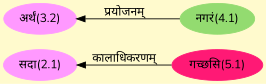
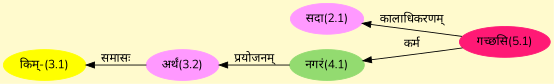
edge "गच्छसि(5.1)" -> "नगरं(4.1)": added, label "कर्म"
node "किम्-(3.1)": added
